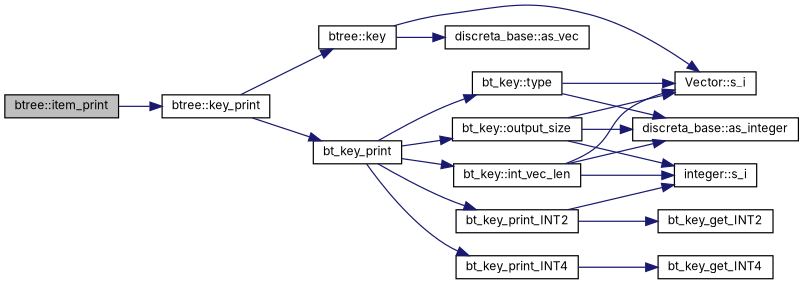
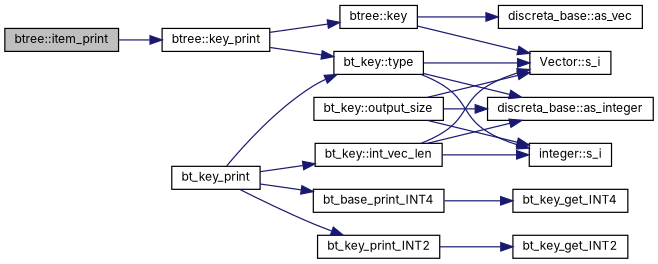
edge "btree::key_print" -> "bt_key_print": now "btree::key_print" -> "bt_key::type"
edge "bt_key_print" -> "bt_key::output_size": removed
edge "bt_key_print_INT2" -> "integer::s_i": now "bt_key::type" -> "integer::s_i"
node "bt_key_print_INT4": label "bt_key_print_INT4" -> "bt_base_print_INT4"
